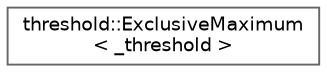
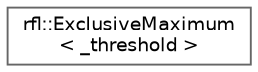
node "threshold::ExclusiveMaximum < _threshold >": label "threshold::ExclusiveMaximum < _threshold >" -> "rfl::ExclusiveMaximum < _threshold >"
